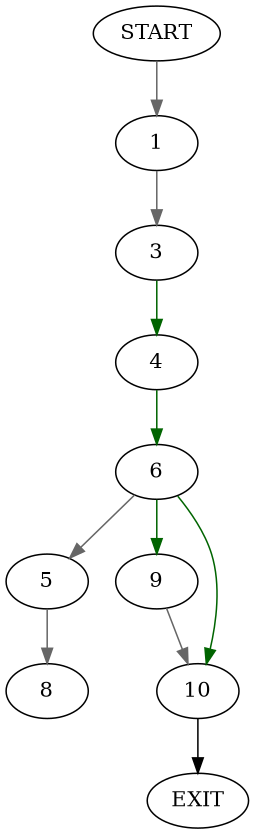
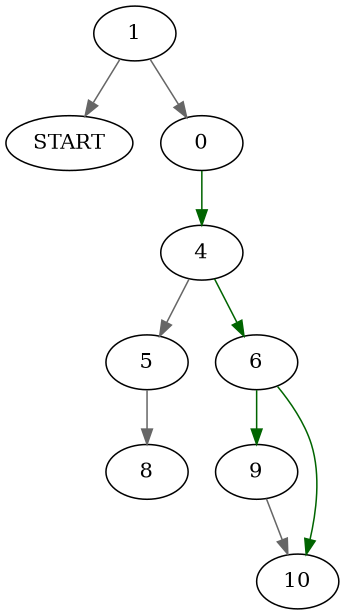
edge "START" -> "1": reversed
node "3": label "3" -> "0"
edge "6" -> "5": now "4" -> "5"
node "EXIT": removed
